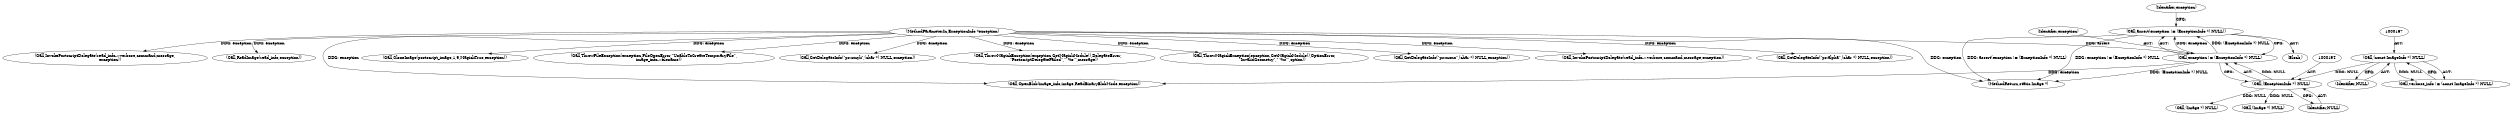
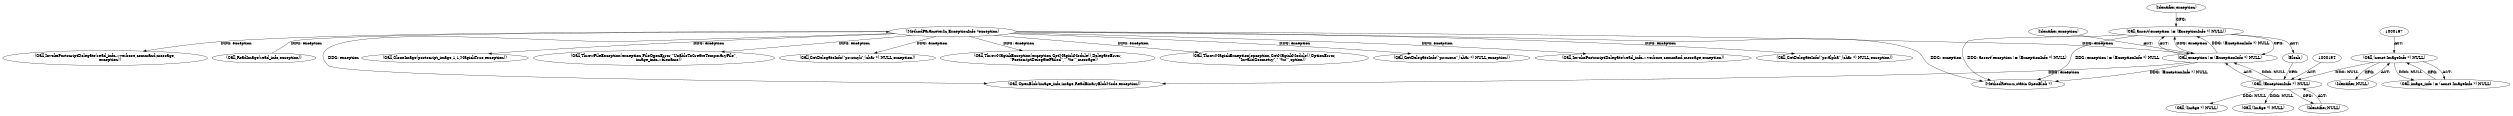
edge "(MethodParameterIn,ExceptionInfo *exception)" -> "(Call,ReadImage(read_info,exception))": reversed
edge "(MethodParameterIn,ExceptionInfo *exception)" -> "(Call,exception != (ExceptionInfo *) NULL)": label "DDG: assert" -> "DDG: exception"
node "(Call,CloneImage(postscript_image,1,9,MagickTrue,exception))": label "(Call,CloneImage(postscript_image,1,9,MagickTrue,exception))" -> "(Call,CloneImage(postscript_image,1,1,MagickTrue,exception))"
edge "(Call,exception != (ExceptionInfo *) NULL)" -> "(Call,(ExceptionInfo *) NULL)": now "(Block,)" -> "(Call,(ExceptionInfo *) NULL)"
node "(MethodReturn,static Image *)": label "(MethodReturn,static Image *)" -> "(MethodReturn,static OpenBlob *)"
node "(Call,verbose_info != (const ImageInfo *) NULL)": label "(Call,verbose_info != (const ImageInfo *) NULL)" -> "(Call,image_info != (const ImageInfo *) NULL)"
